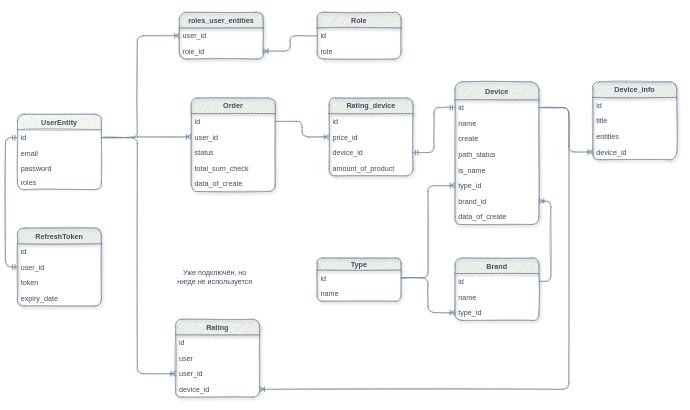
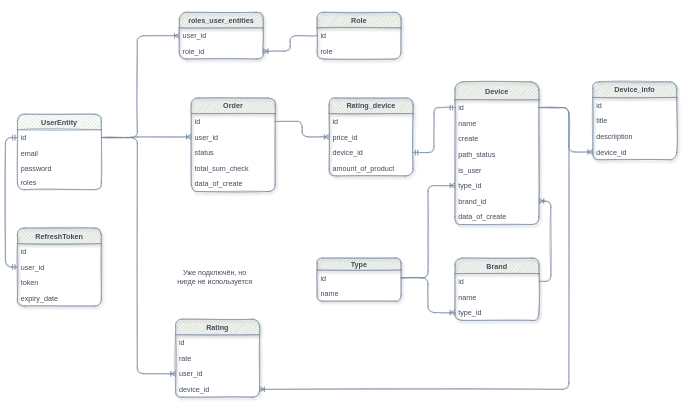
node "entities": label "entities" -> "descriiption"
node "is_name": label "is_name" -> "is_user"
node "user": label "user" -> "rate"
